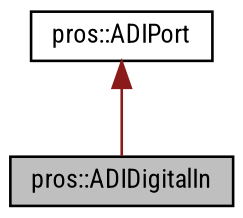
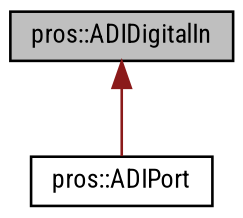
edge "pros::ADIDigitalIn" -> "pros::ADIPort": reversed
